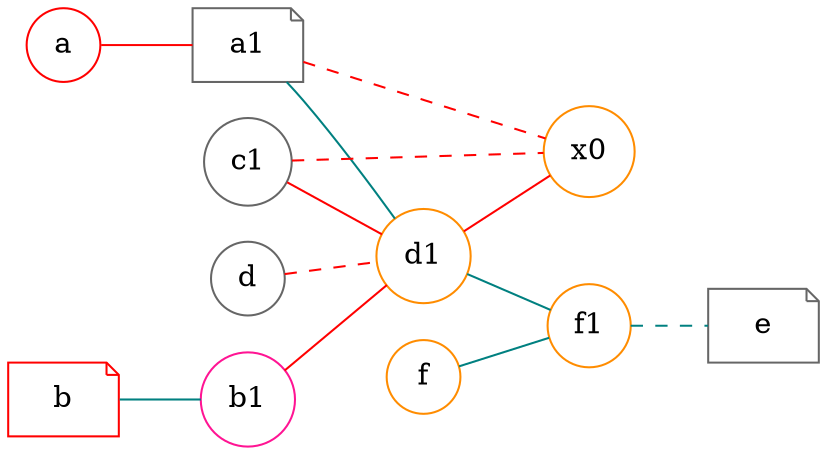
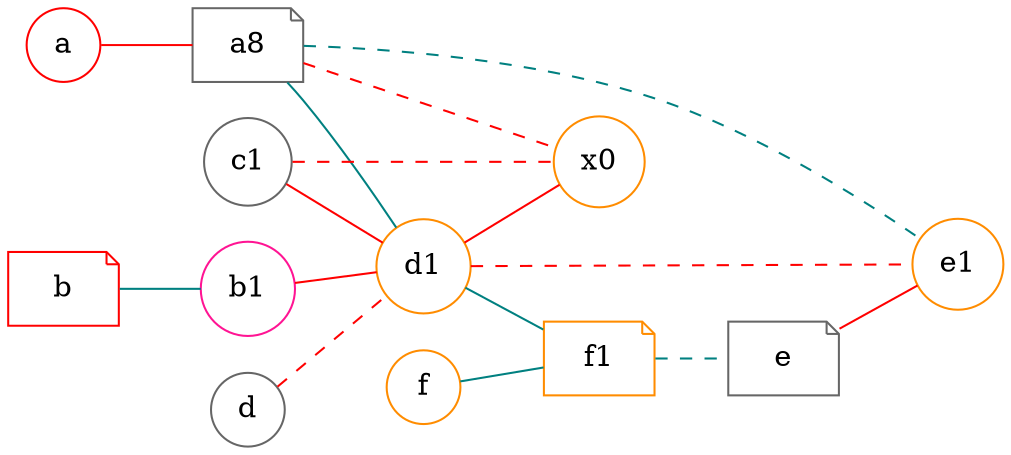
node "a1": label "a1" -> "a8"
node "e1": added
node "f1": shape circle -> note
